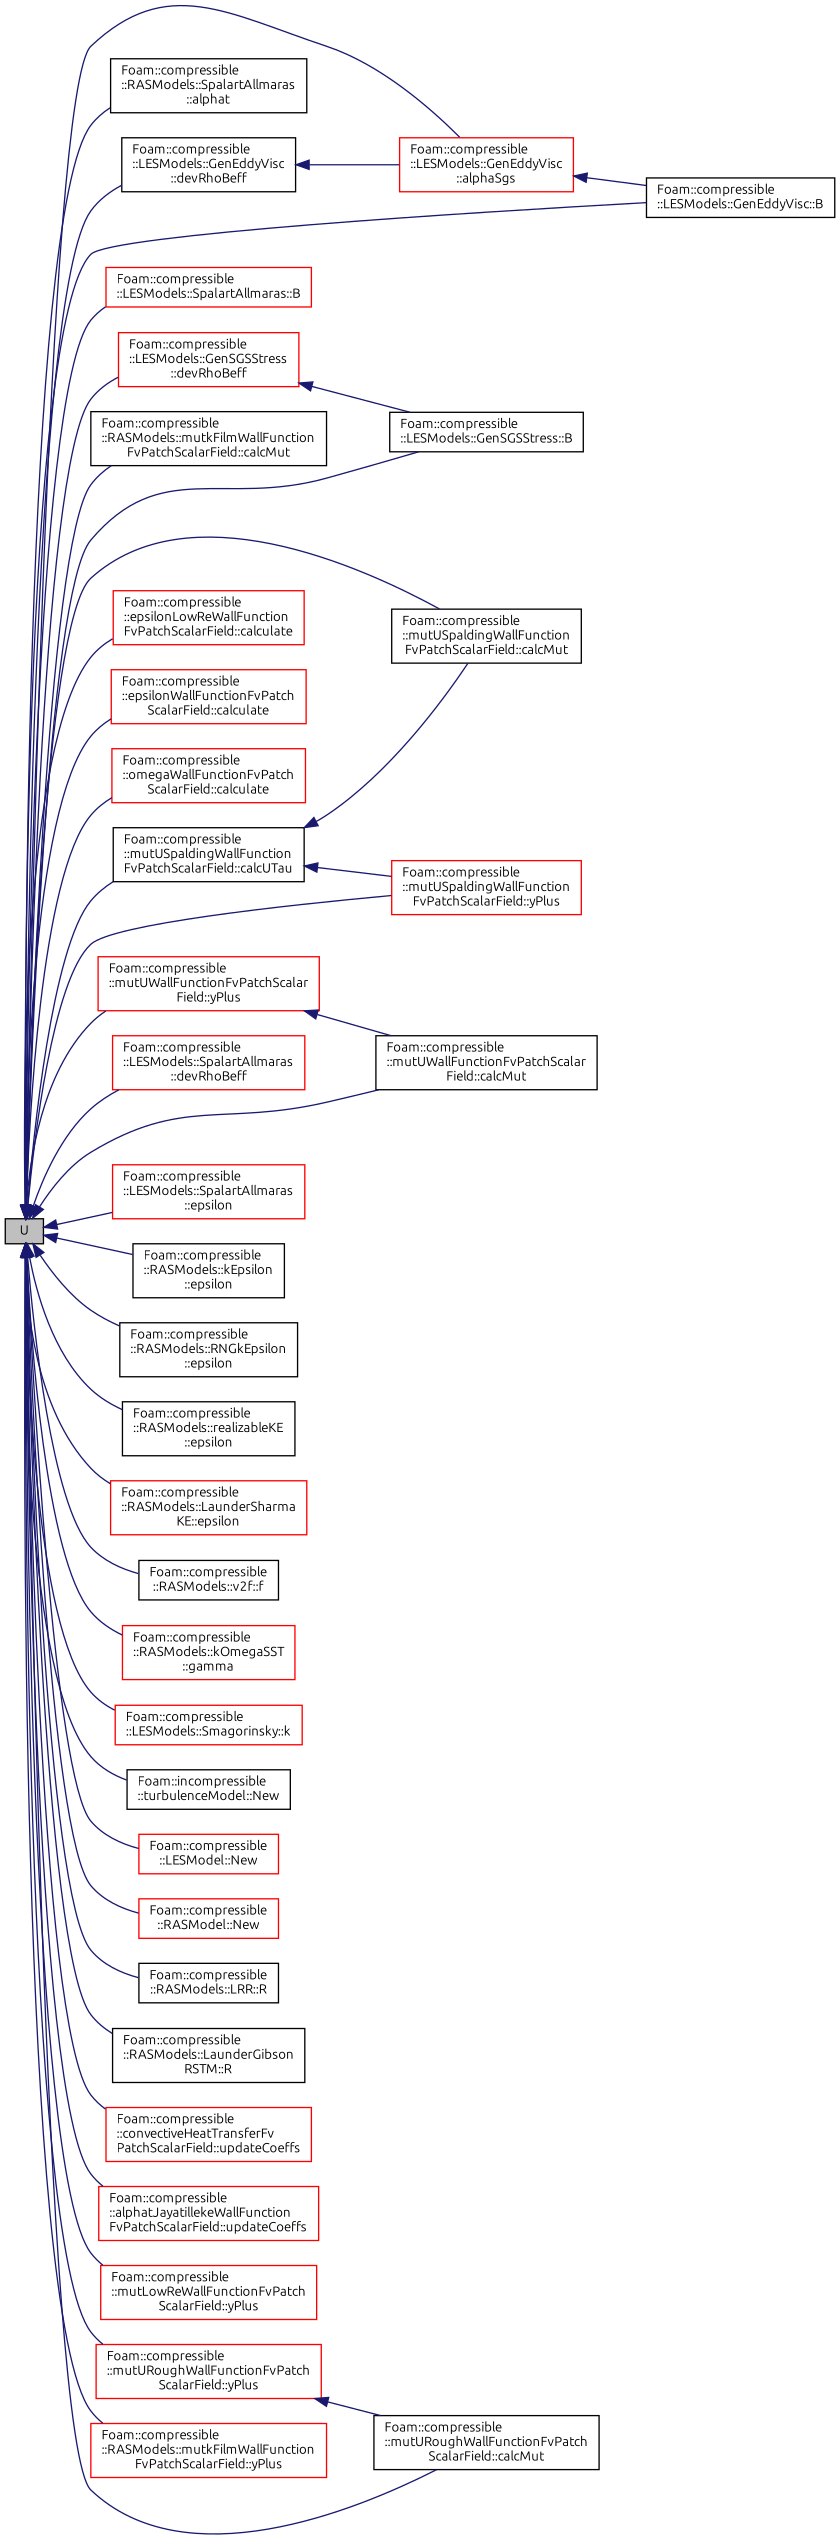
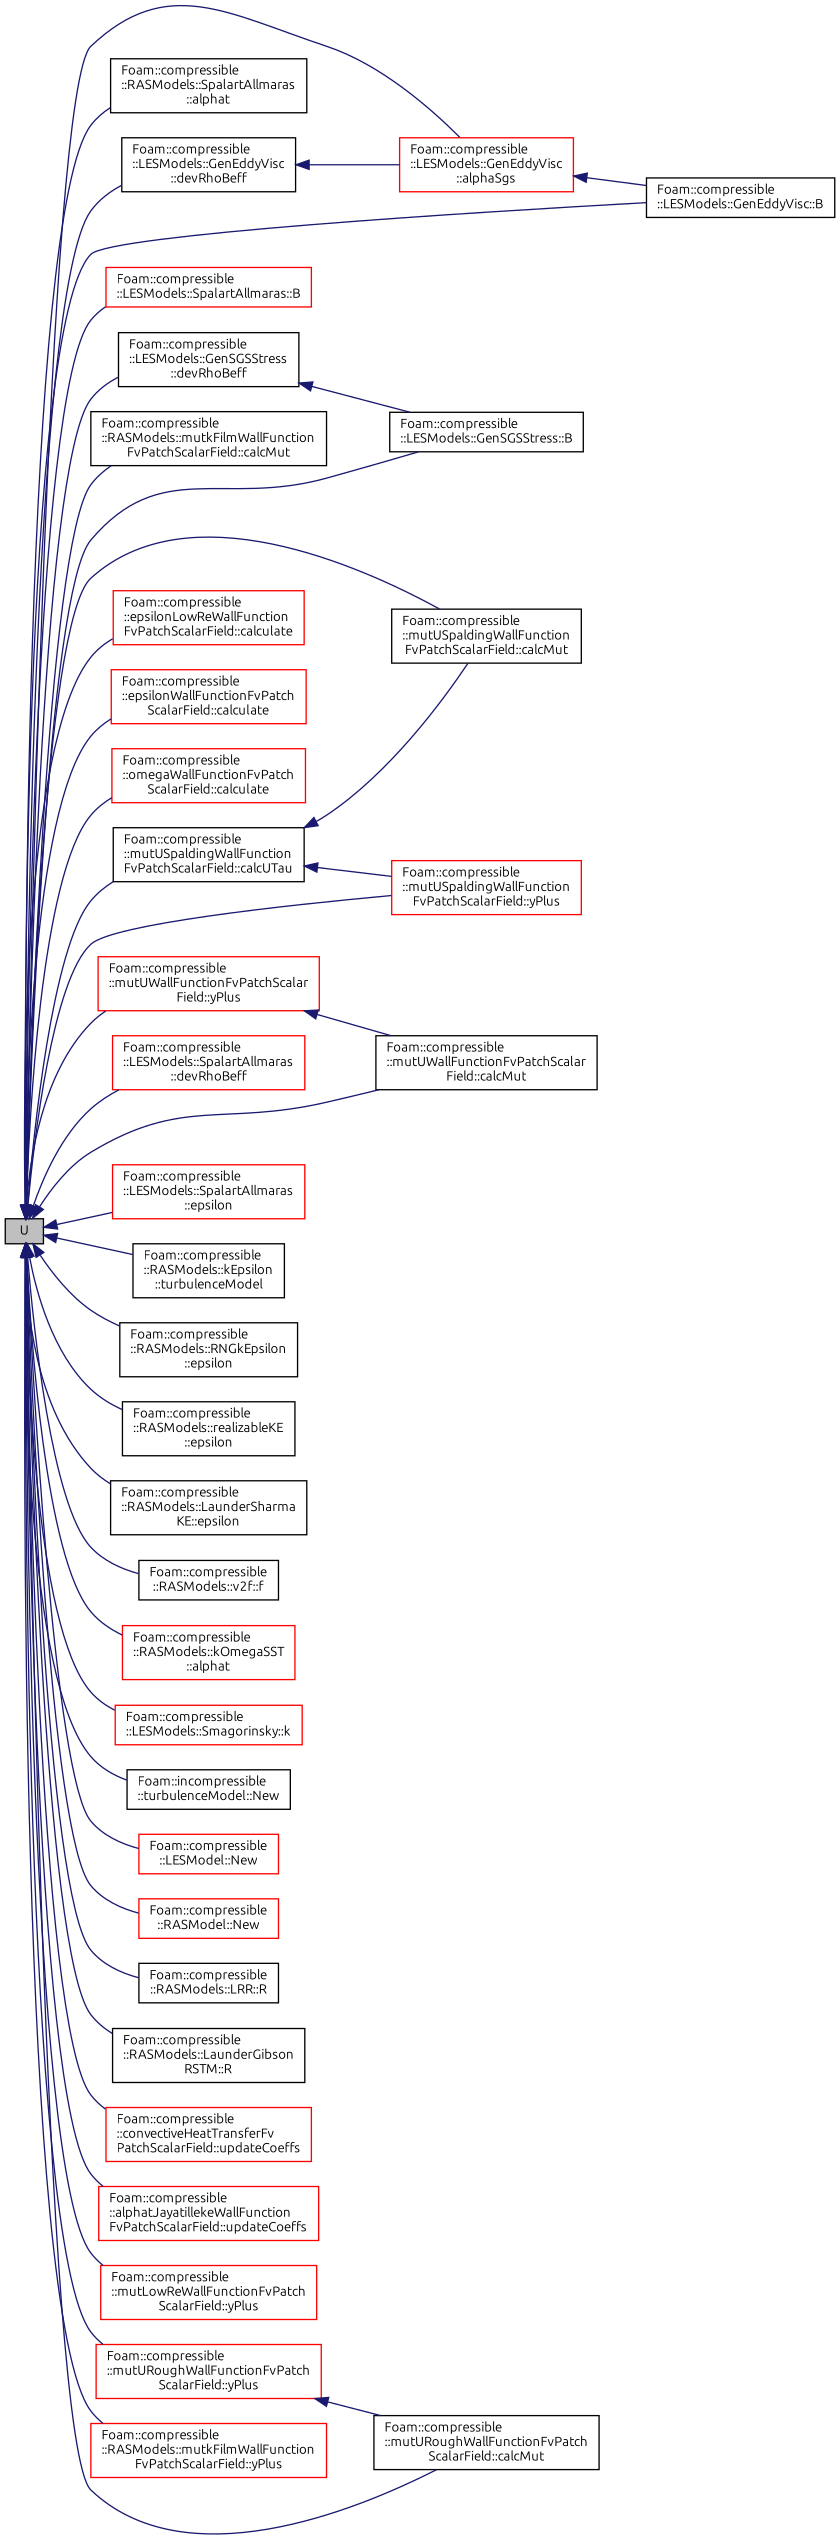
node "Foam::compressible ::LESModels::GenSGSStress ::devRhoBeff": color red -> black
node "Foam::compressible ::RASModels::kEpsilon ::epsilon": label "Foam::compressible ::RASModels::kEpsilon ::epsilon" -> "Foam::compressible ::RASModels::kEpsilon ::turbulenceModel"
node "Foam::compressible ::RASModels::LaunderSharma KE::epsilon": color red -> black
node "Foam::compressible ::RASModels::kOmegaSST ::gamma": label "Foam::compressible ::RASModels::kOmegaSST ::gamma" -> "Foam::compressible ::RASModels::kOmegaSST ::alphat"
